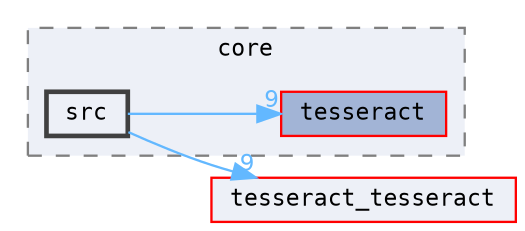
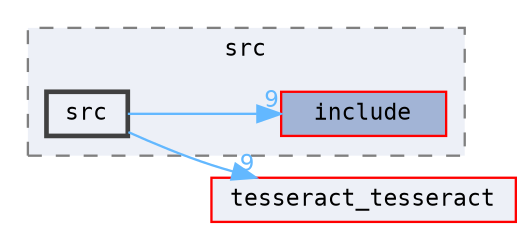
cluster "core": label "core" -> "src"
node "tesseract": label "tesseract" -> "include"
